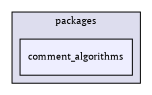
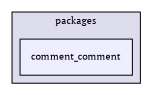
node "comment_algorithms": label "comment_algorithms" -> "comment_comment"
